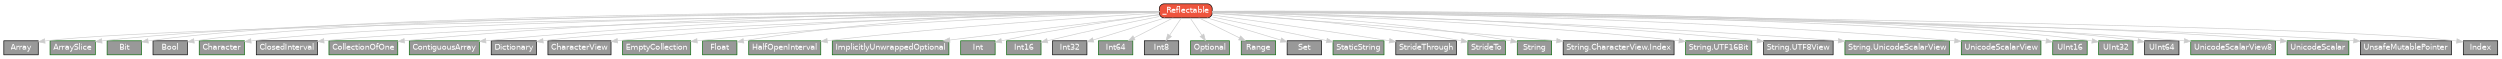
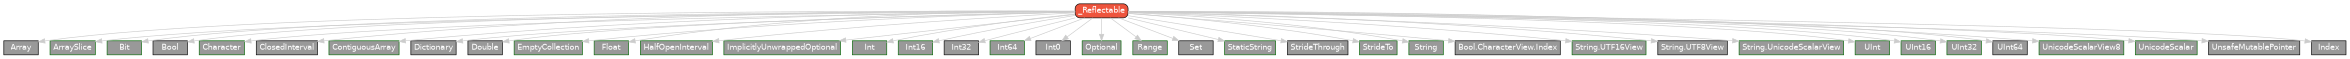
node "CollectionOfOne": removed
node "CharacterView": label "CharacterView" -> "Double"
node "Int8": label "Int8" -> "Int0"
node "String.CharacterView.Index": label "String.CharacterView.Index" -> "Bool.CharacterView.Index"
node "String.UTF16Bit": label "String.UTF16Bit" -> "String.UTF16View"
node "UnicodeScalarView": label "UnicodeScalarView" -> "UInt"
